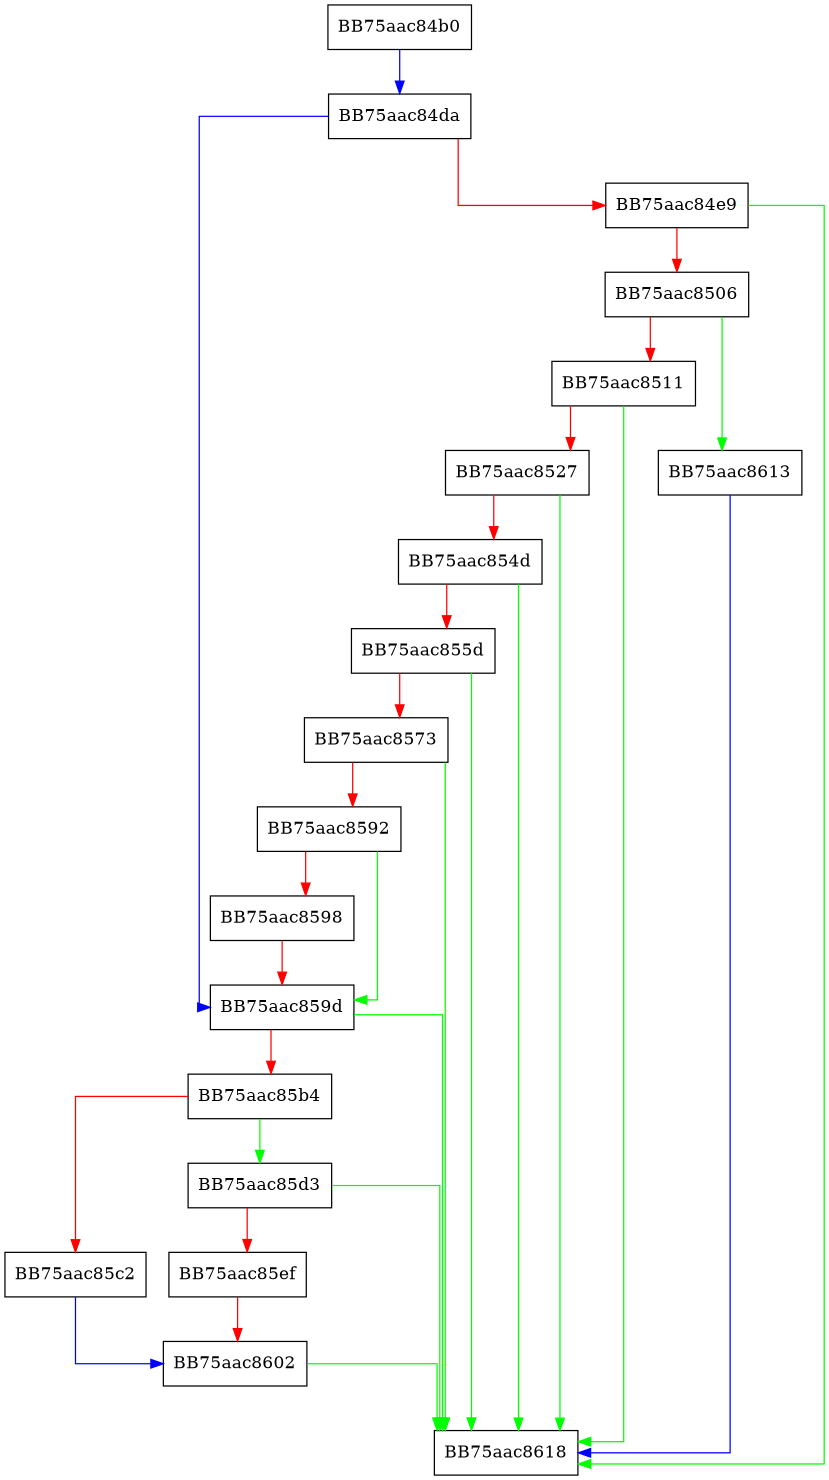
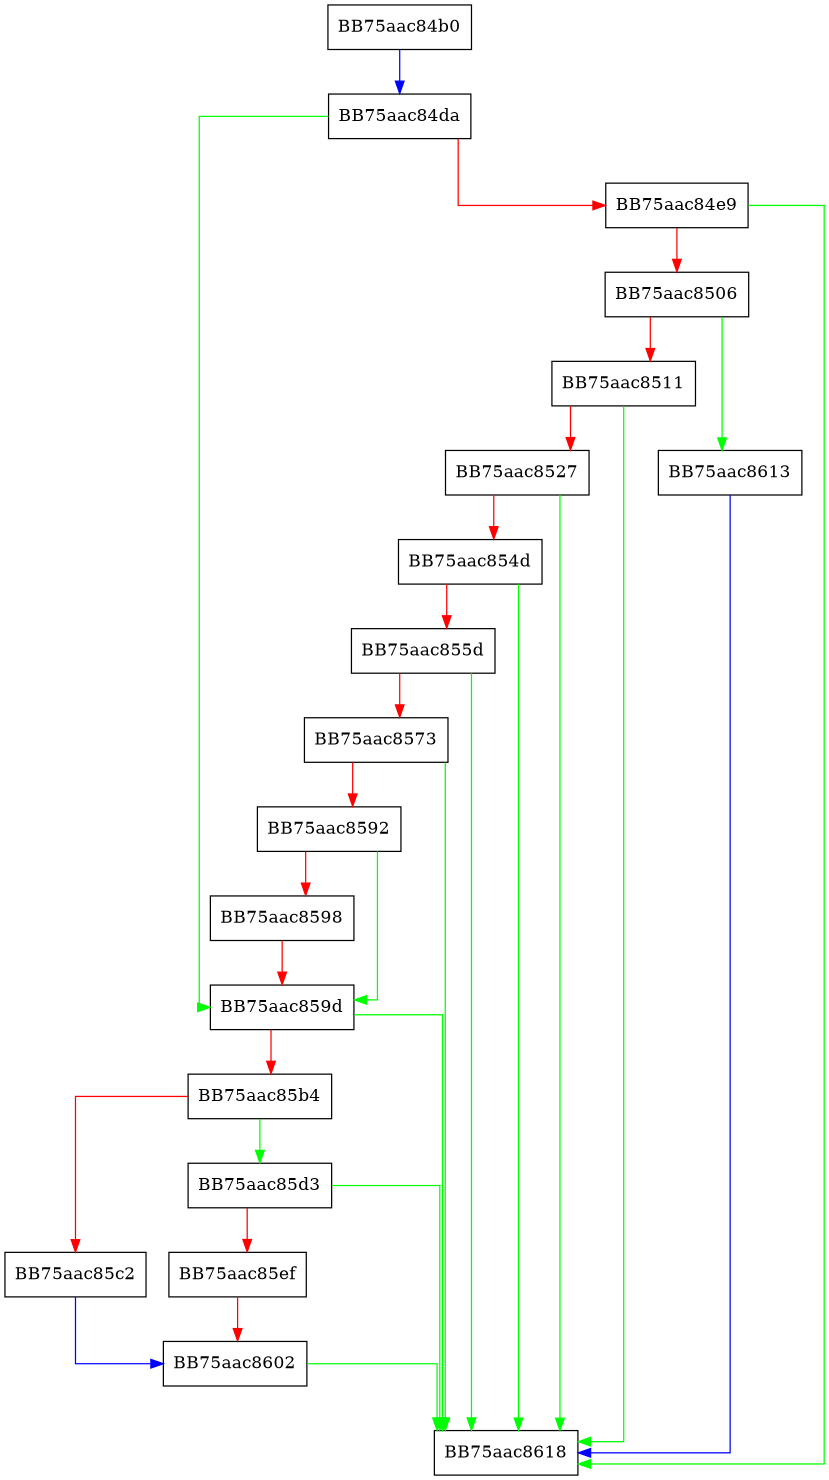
edge "BB75aac84da" -> "BB75aac859d": color blue -> green
